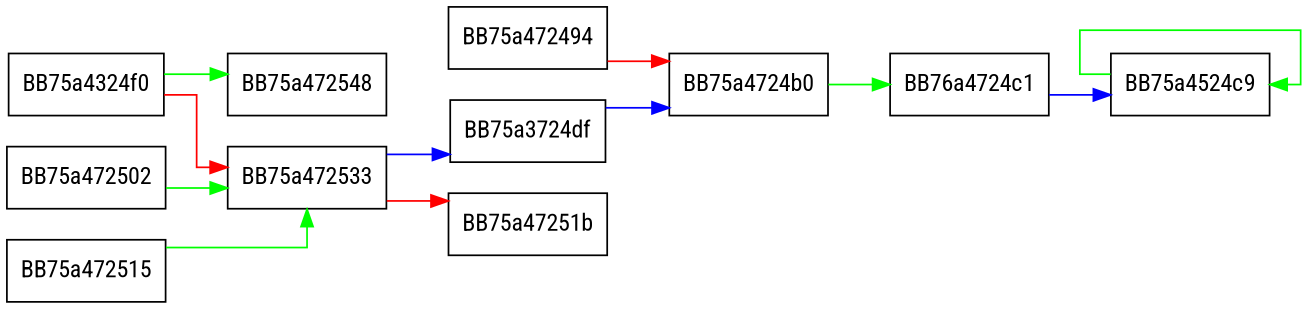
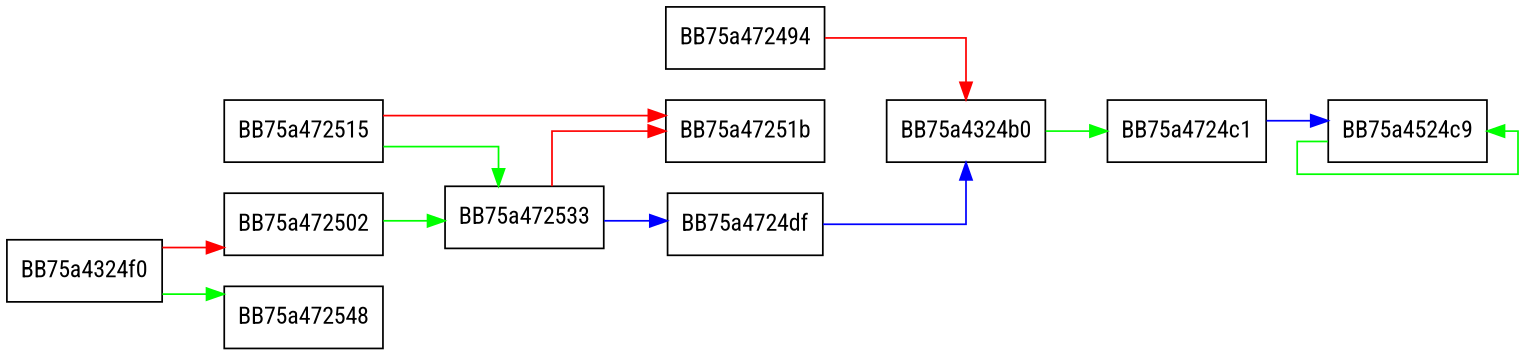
node "BB75a4724b0": label "BB75a4724b0" -> "BB75a4324b0"
node "BB76a4724c1": label "BB76a4724c1" -> "BB75a4724c1"
edge "BB75a472515" -> "BB75a47251b": added
edge "BB75a4324f0" -> "BB75a472533": now "BB75a4324f0" -> "BB75a472502"
node "BB75a3724df": label "BB75a3724df" -> "BB75a4724df"
